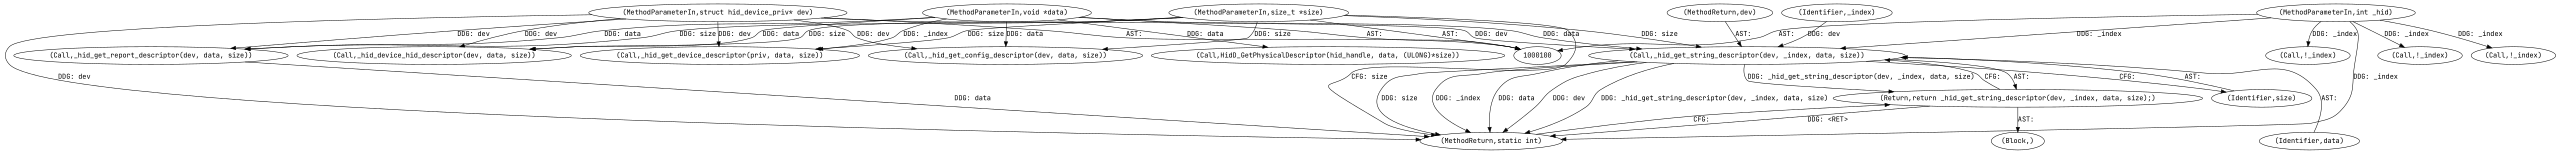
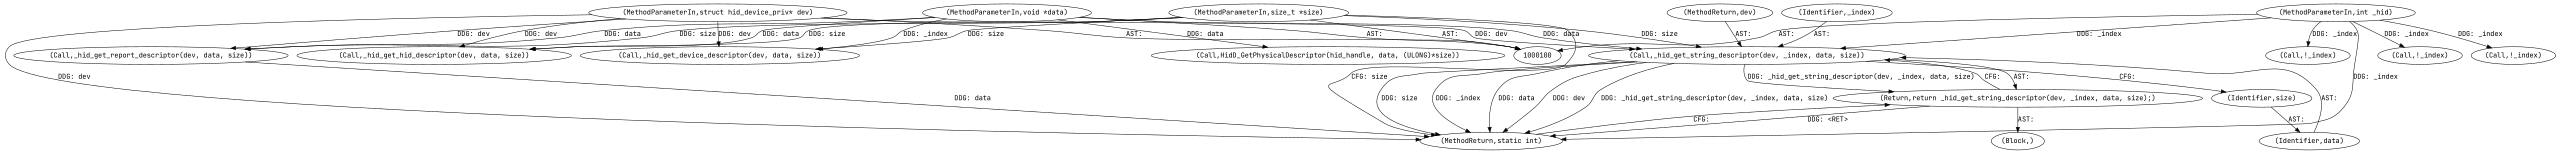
edge "(Identifier,_index)" -> "(Call,_hid_get_string_descriptor(dev, _index, data, size))": label "DDG: dev" -> "AST: "
node "(Call,_hid_device_hid_descriptor(dev, data, size))": label "(Call,_hid_device_hid_descriptor(dev, data, size))" -> "(Call,_hid_get_hid_descriptor(dev, data, size))"
node "(Call,_hid_get_device_descriptor(priv, data, size))": label "(Call,_hid_get_device_descriptor(priv, data, size))" -> "(Call,_hid_get_device_descriptor(dev, data, size))"
node "(Call,_hid_get_config_descriptor(dev, data, size))": removed
edge "(Identifier,size)" -> "(Call,_hid_get_string_descriptor(dev, _index, data, size))": now "(Identifier,size)" -> "(Identifier,data)"
